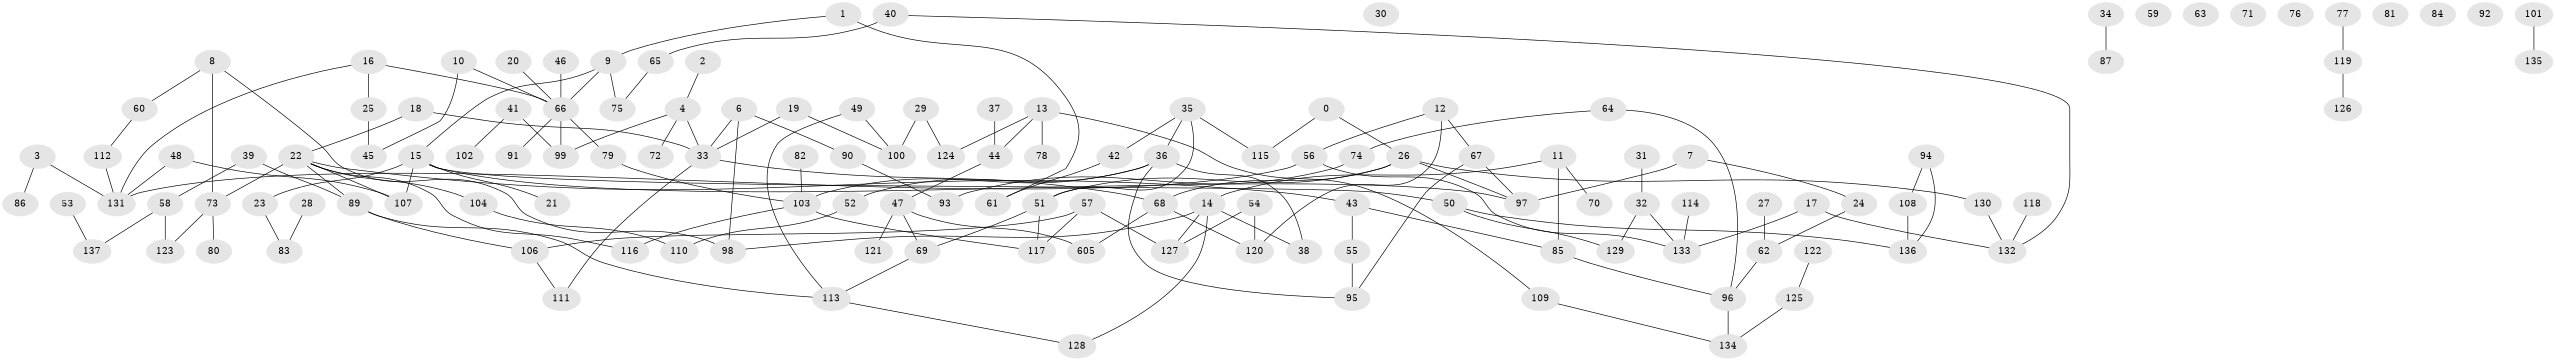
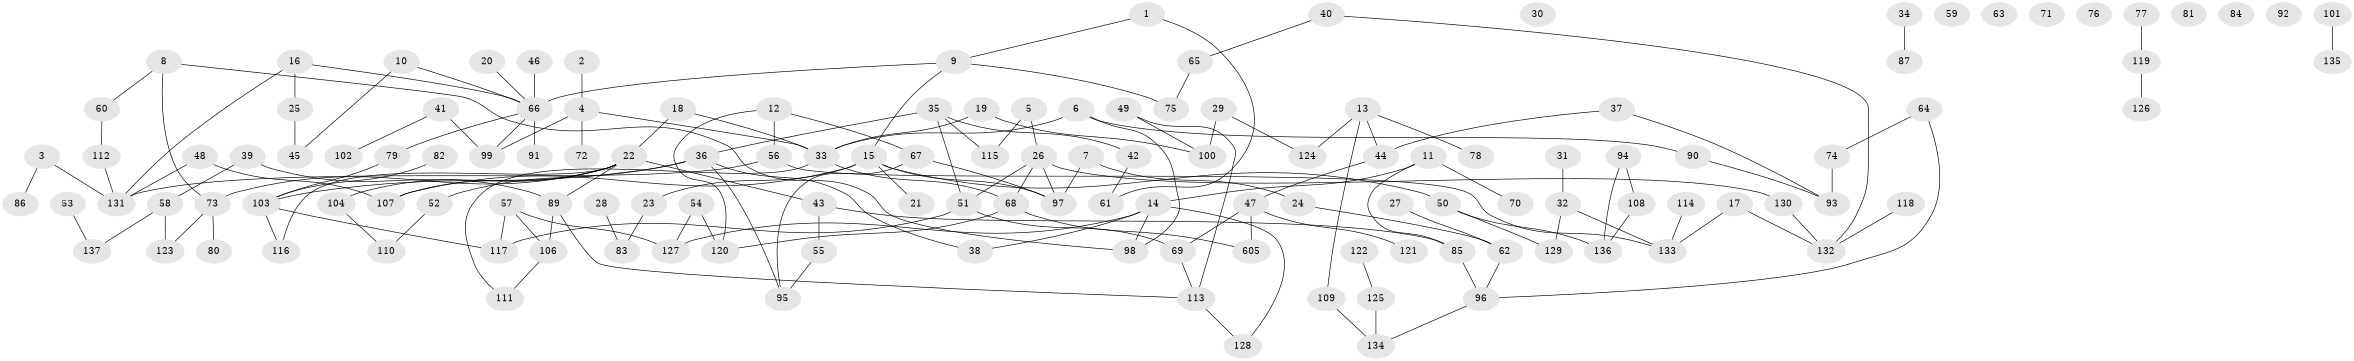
node "0": label "0" -> "5"
edge "37" -- "93": added
